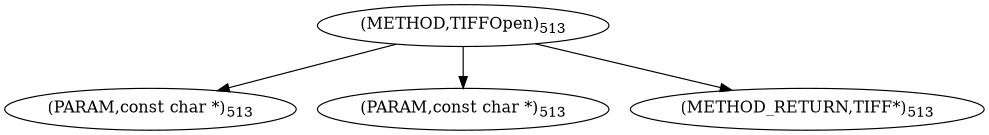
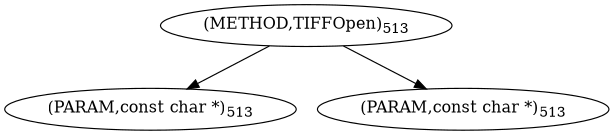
node "(METHOD_RETURN,TIFF*)": removed
